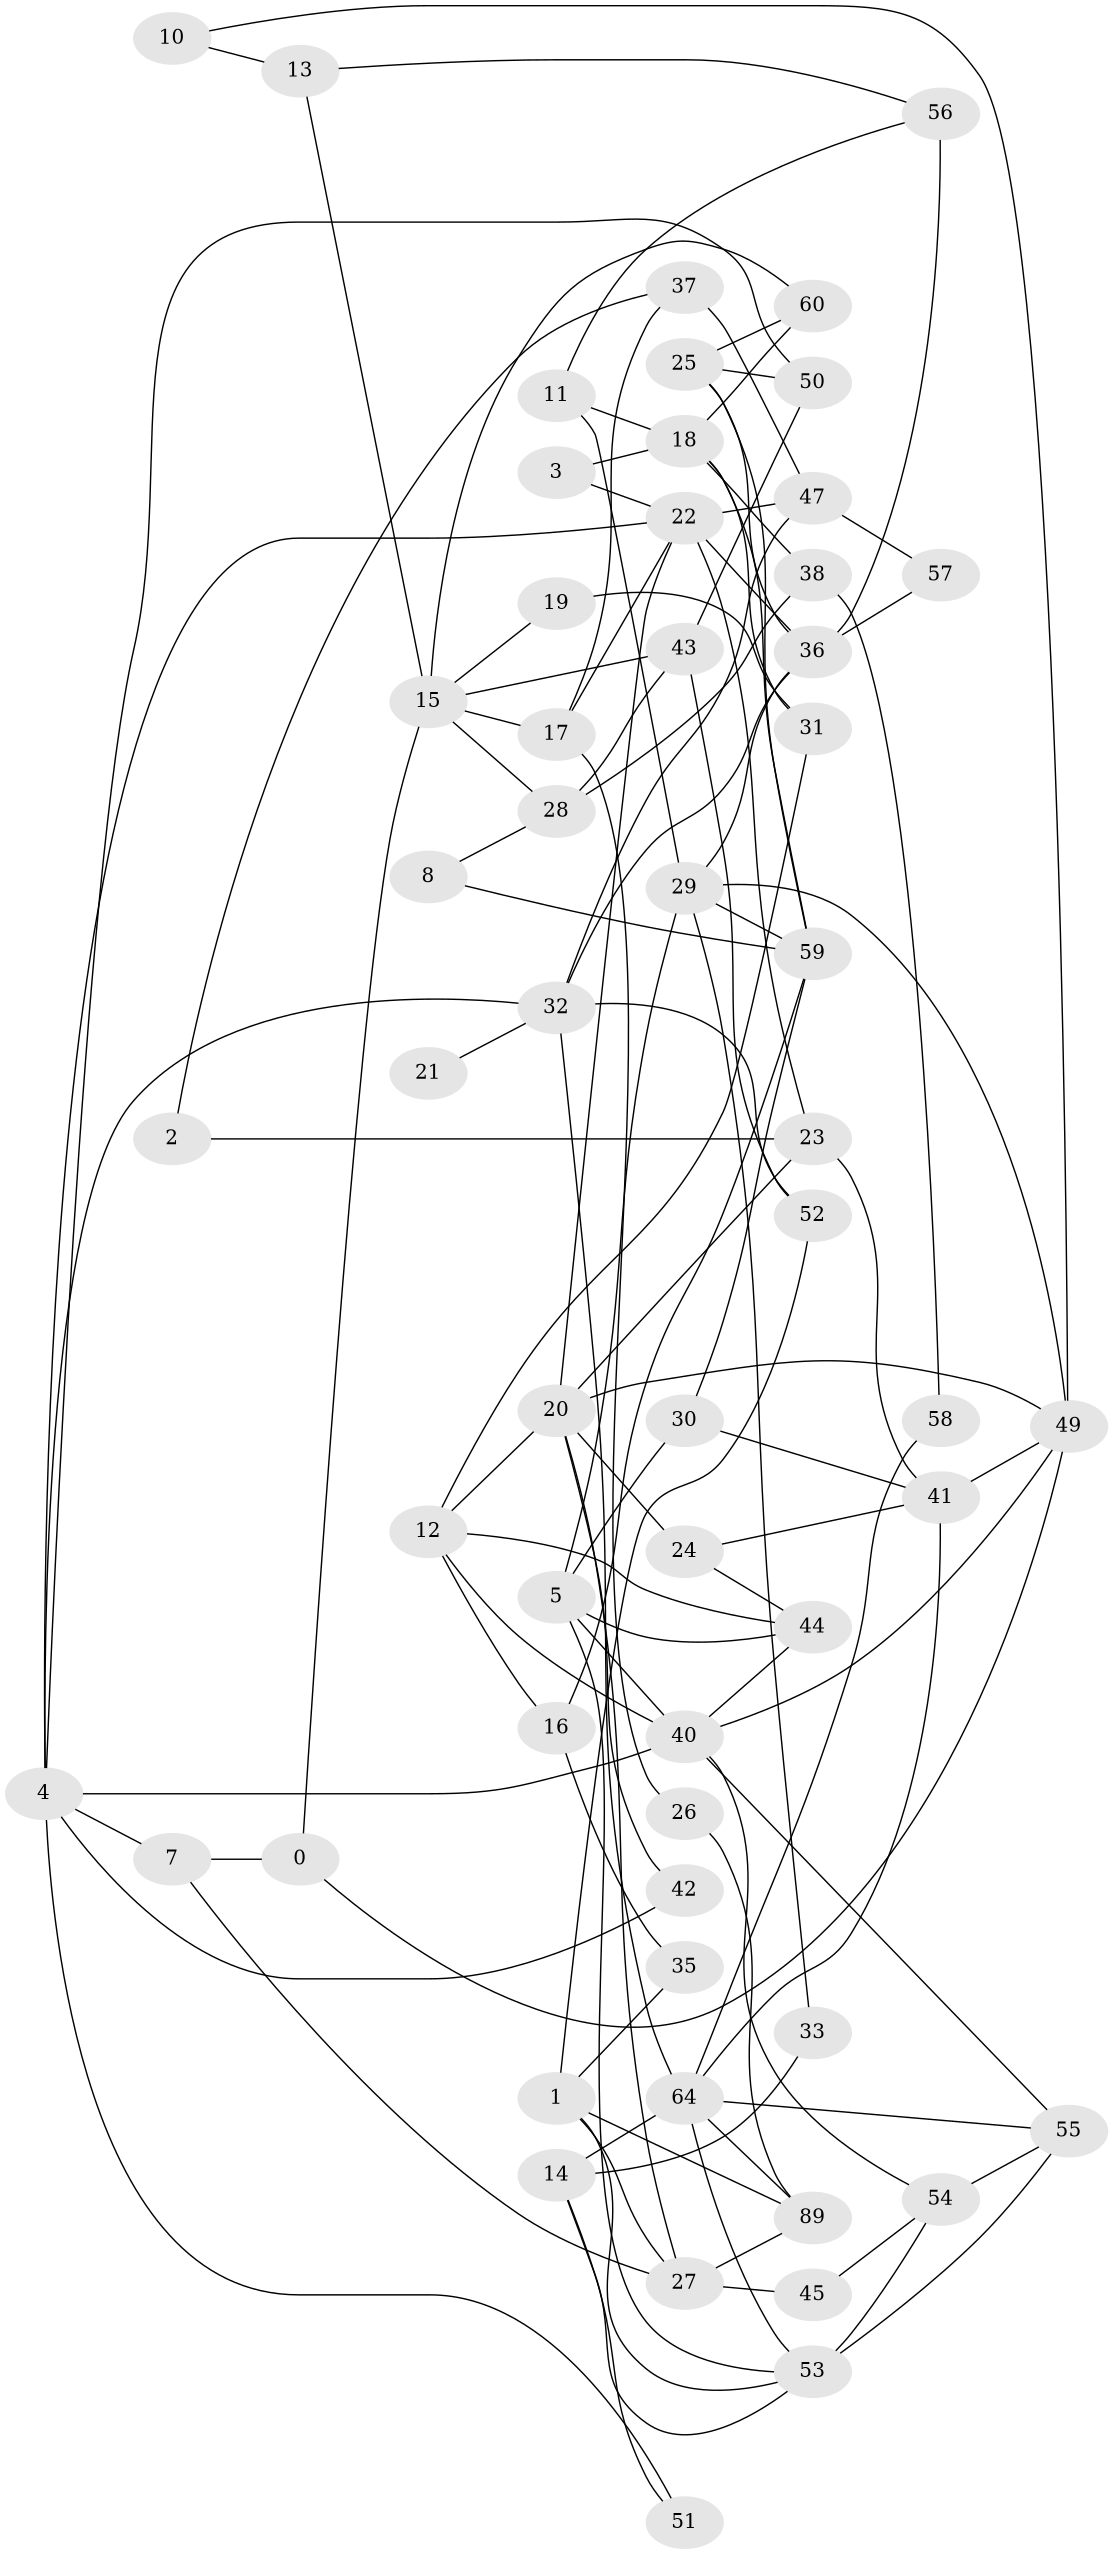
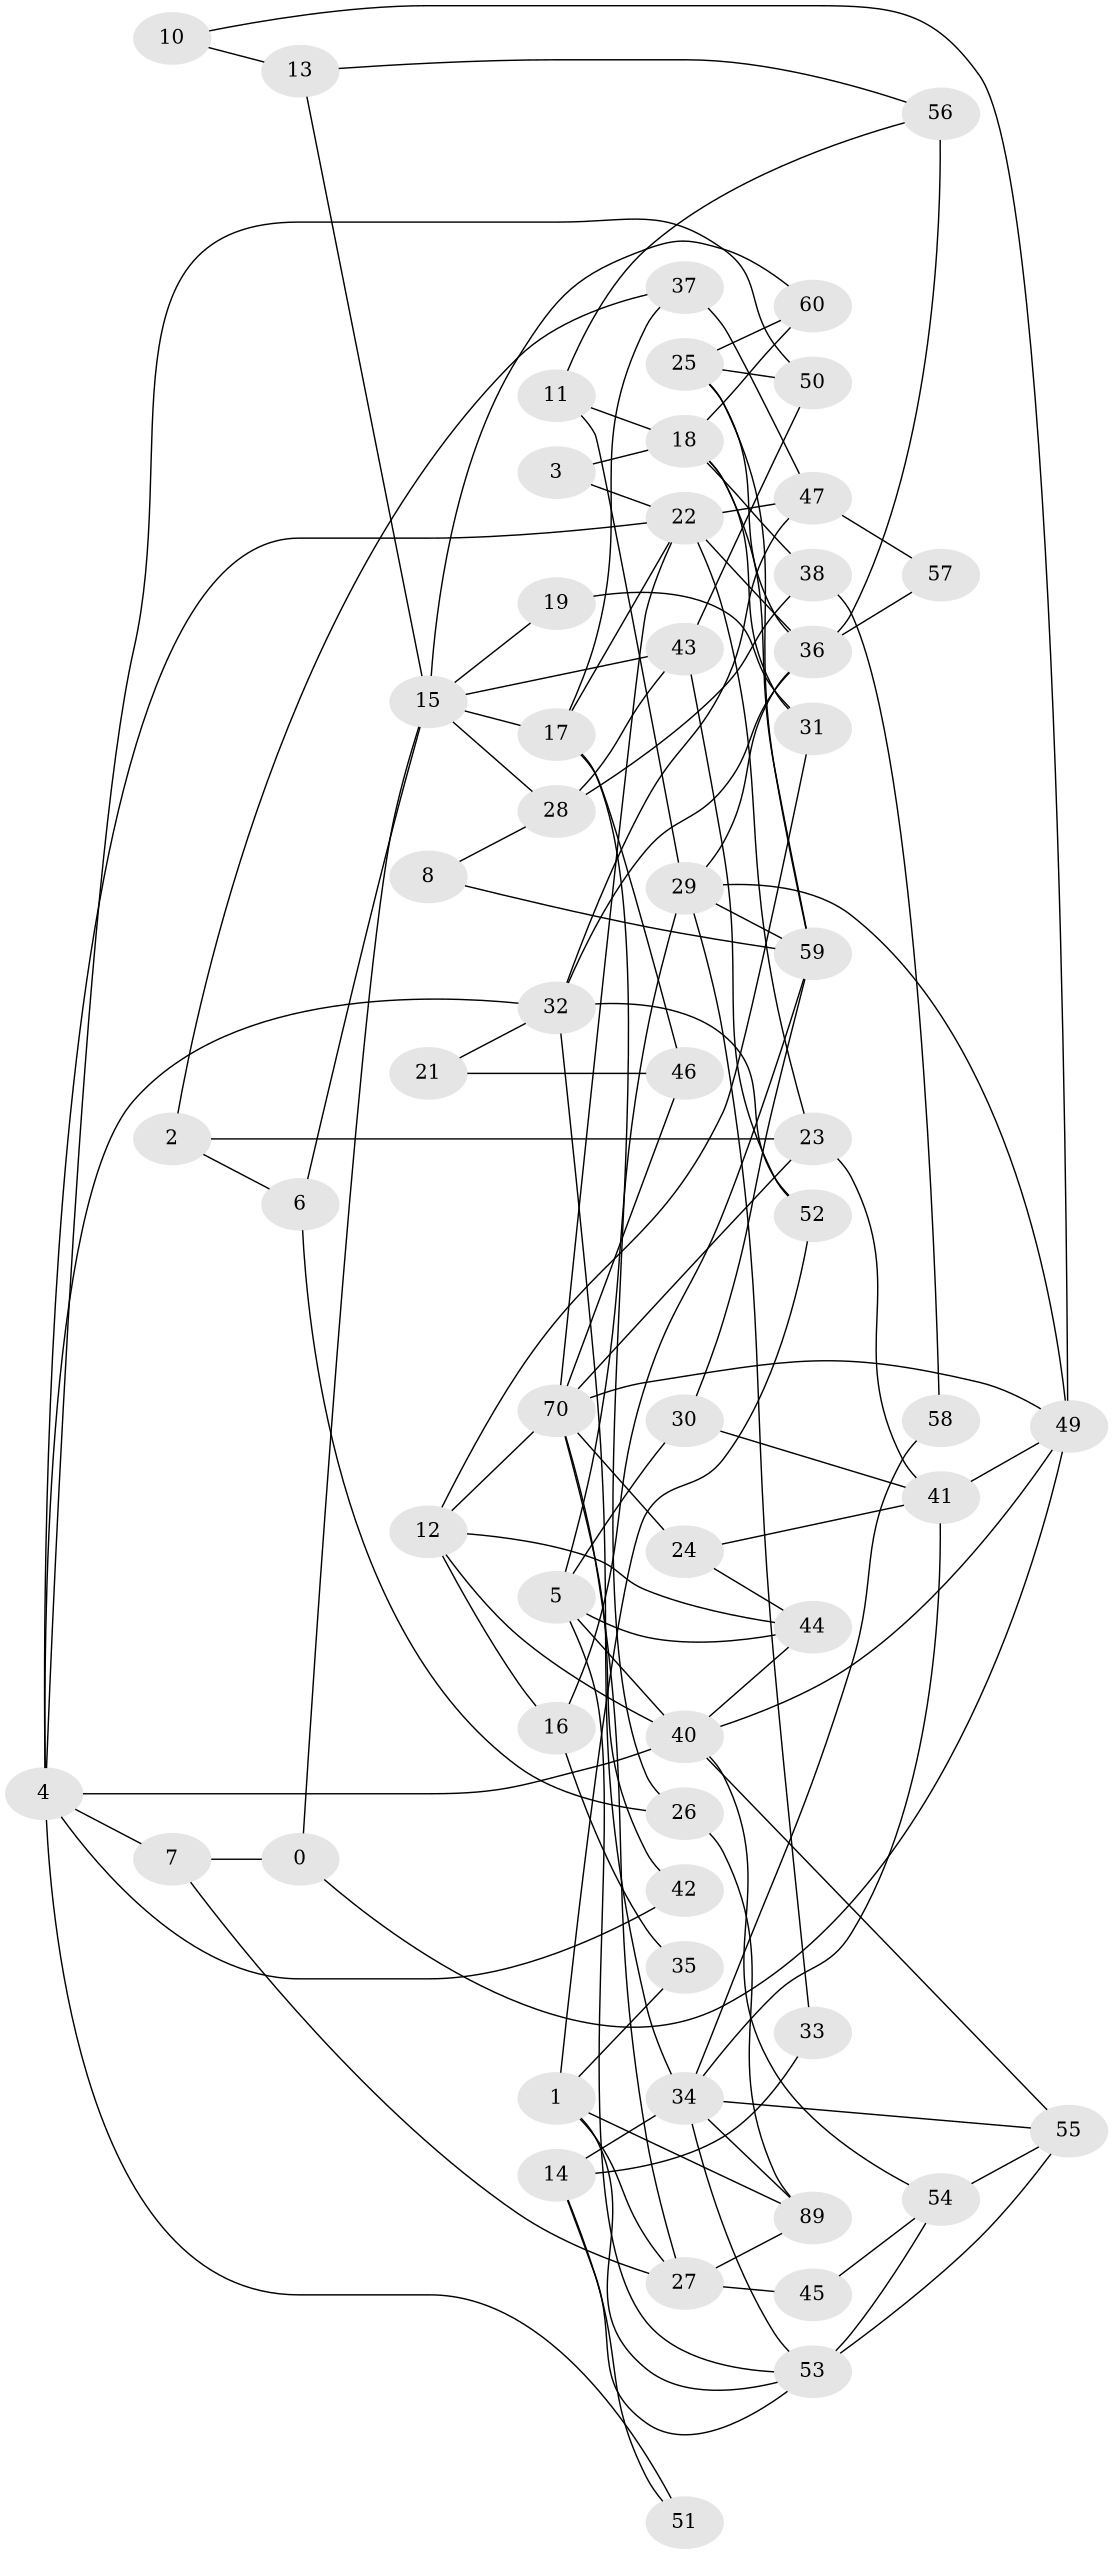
node "46": added
node "6": added
node "20": label "20" -> "70"
node "64": label "64" -> "34"
